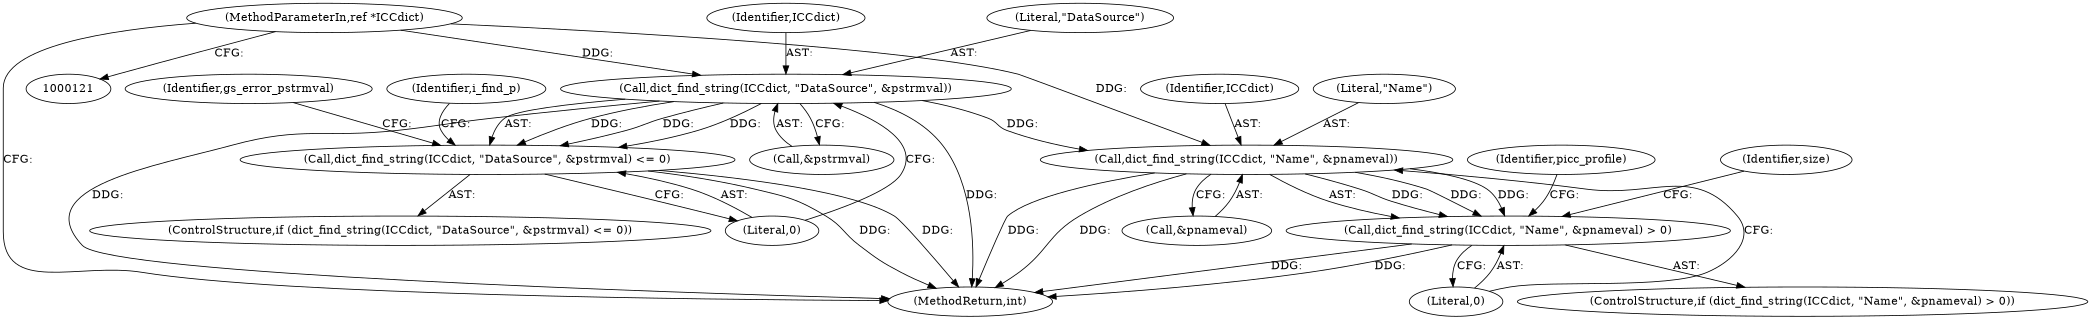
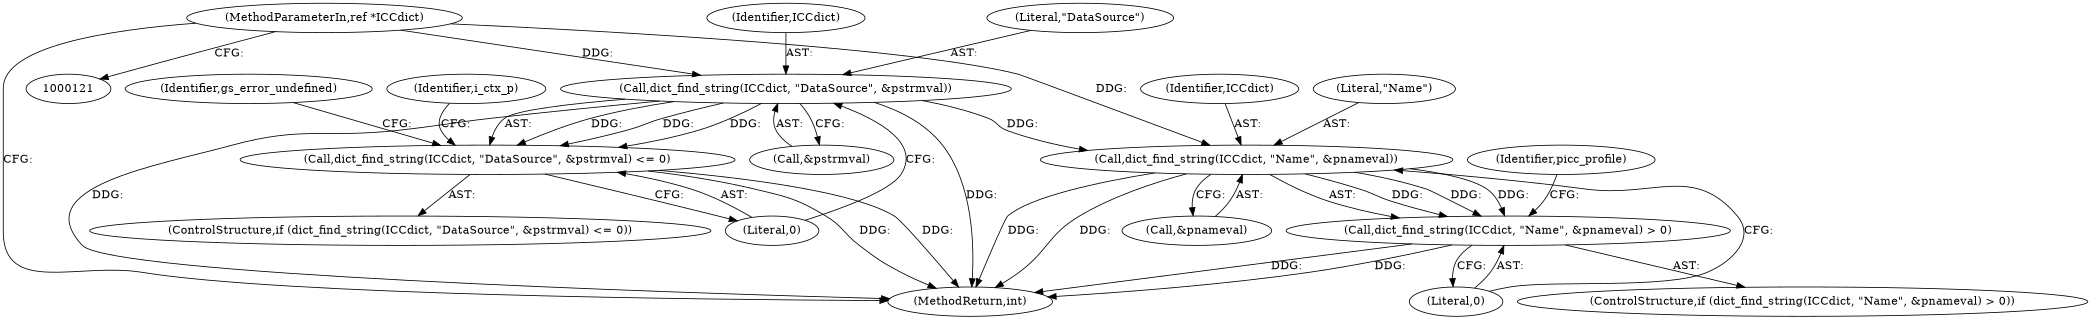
node "(Identifier,gs_error_pstrmval)": label "(Identifier,gs_error_pstrmval)" -> "(Identifier,gs_error_undefined)"
node "(Identifier,i_find_p)": label "(Identifier,i_find_p)" -> "(Identifier,i_ctx_p)"
node "(Identifier,size)": removed
